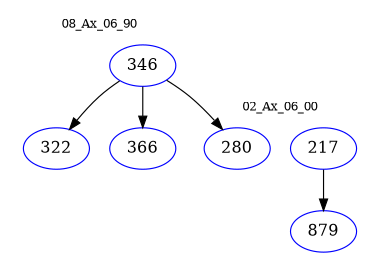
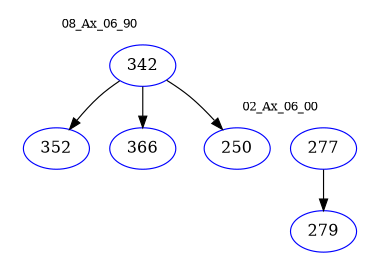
node "346": label "346" -> "342"
node "322": label "322" -> "352"
node "280": label "280" -> "250"
node "217": label "217" -> "277"
node "879": label "879" -> "279"
